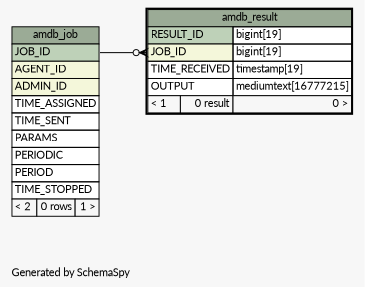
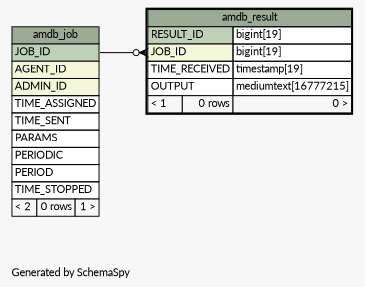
node "amdb_result": text "0 result" -> "0 rows"
